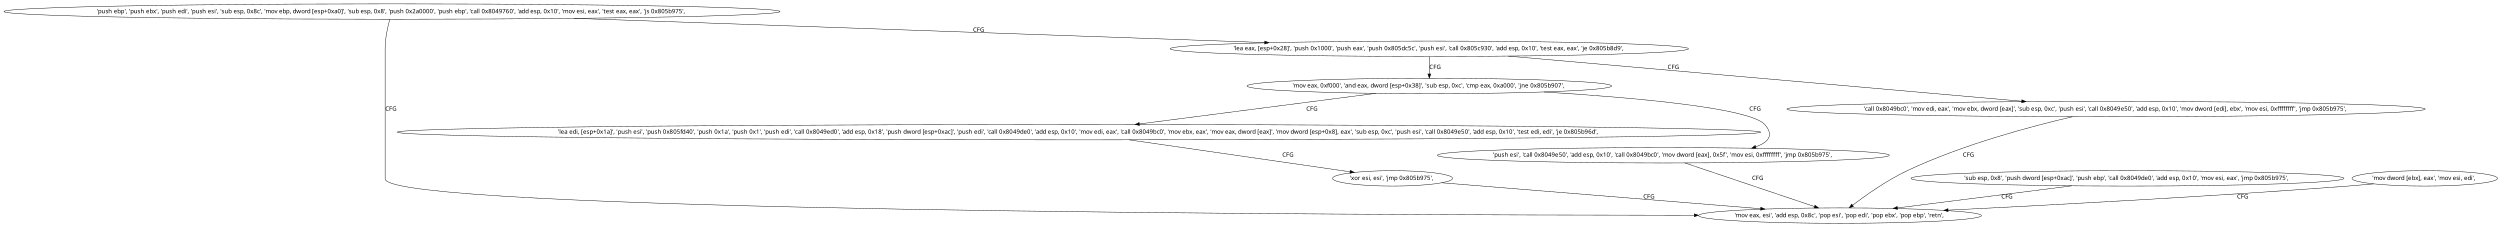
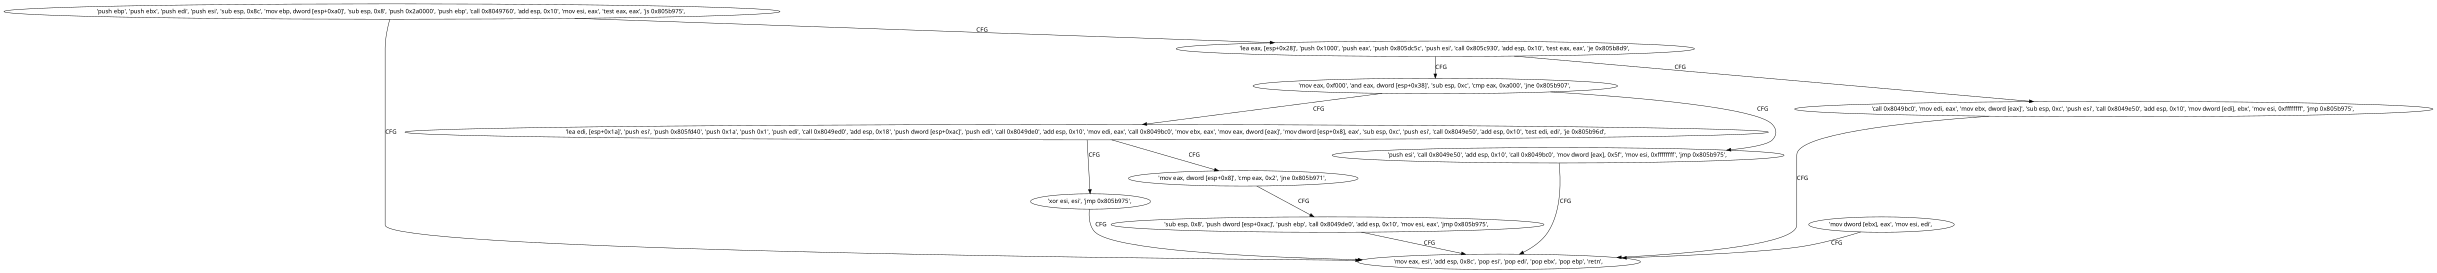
node "'mov eax, dword [esp+0x8]', 'cmp eax, 0x2', 'jne 0x805b971',": added
